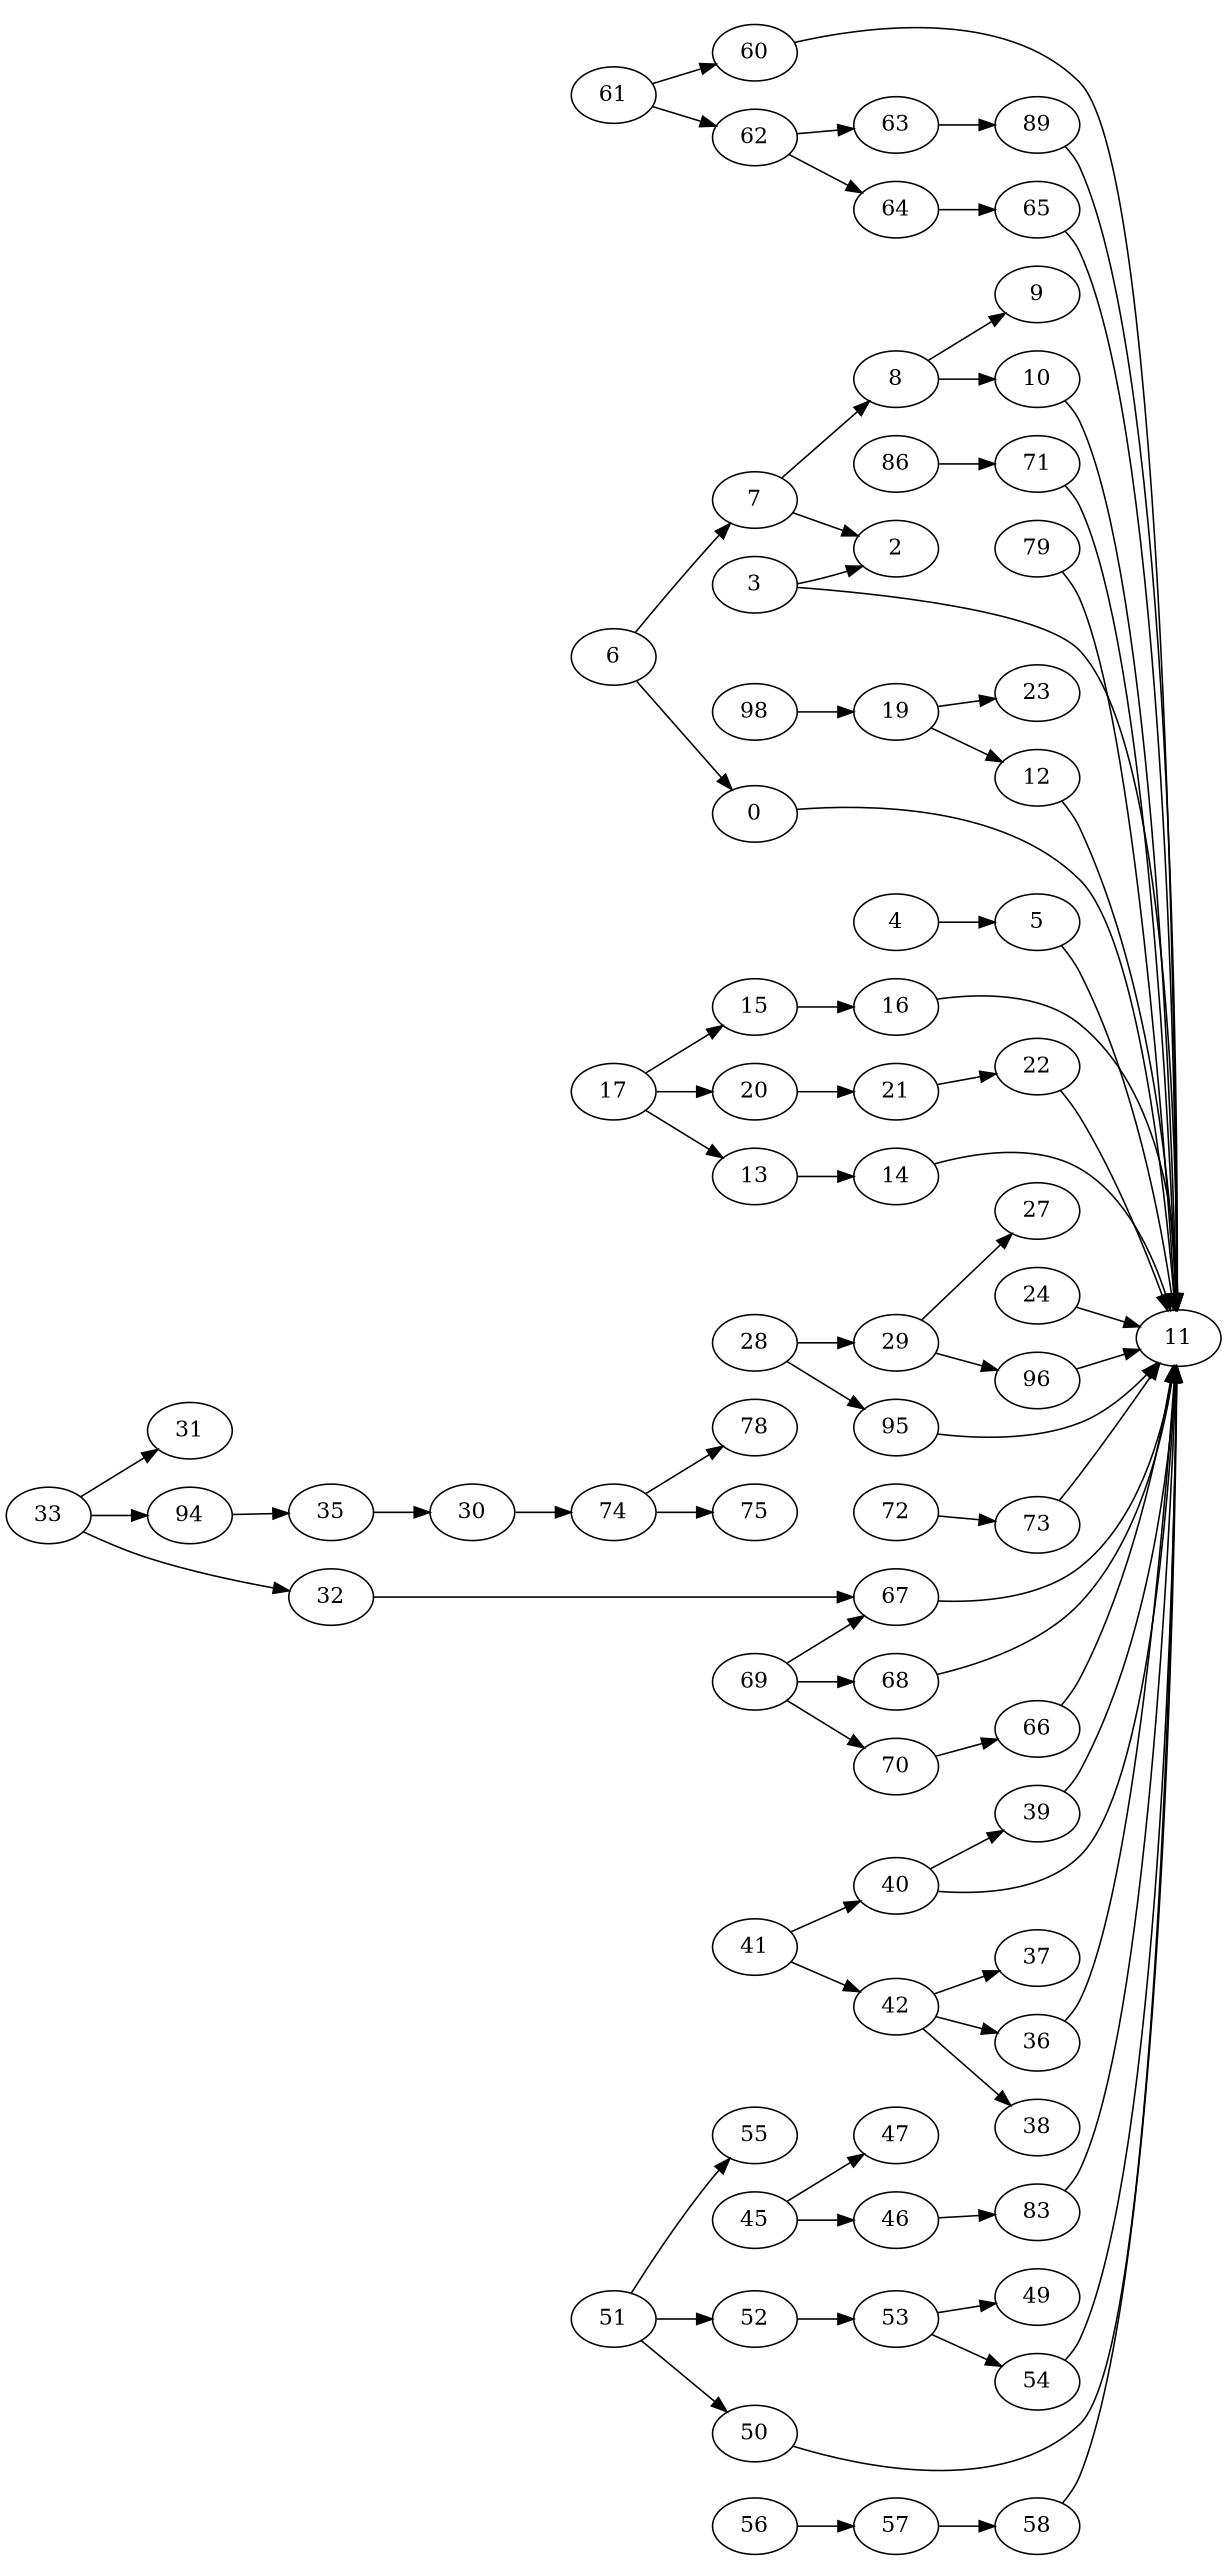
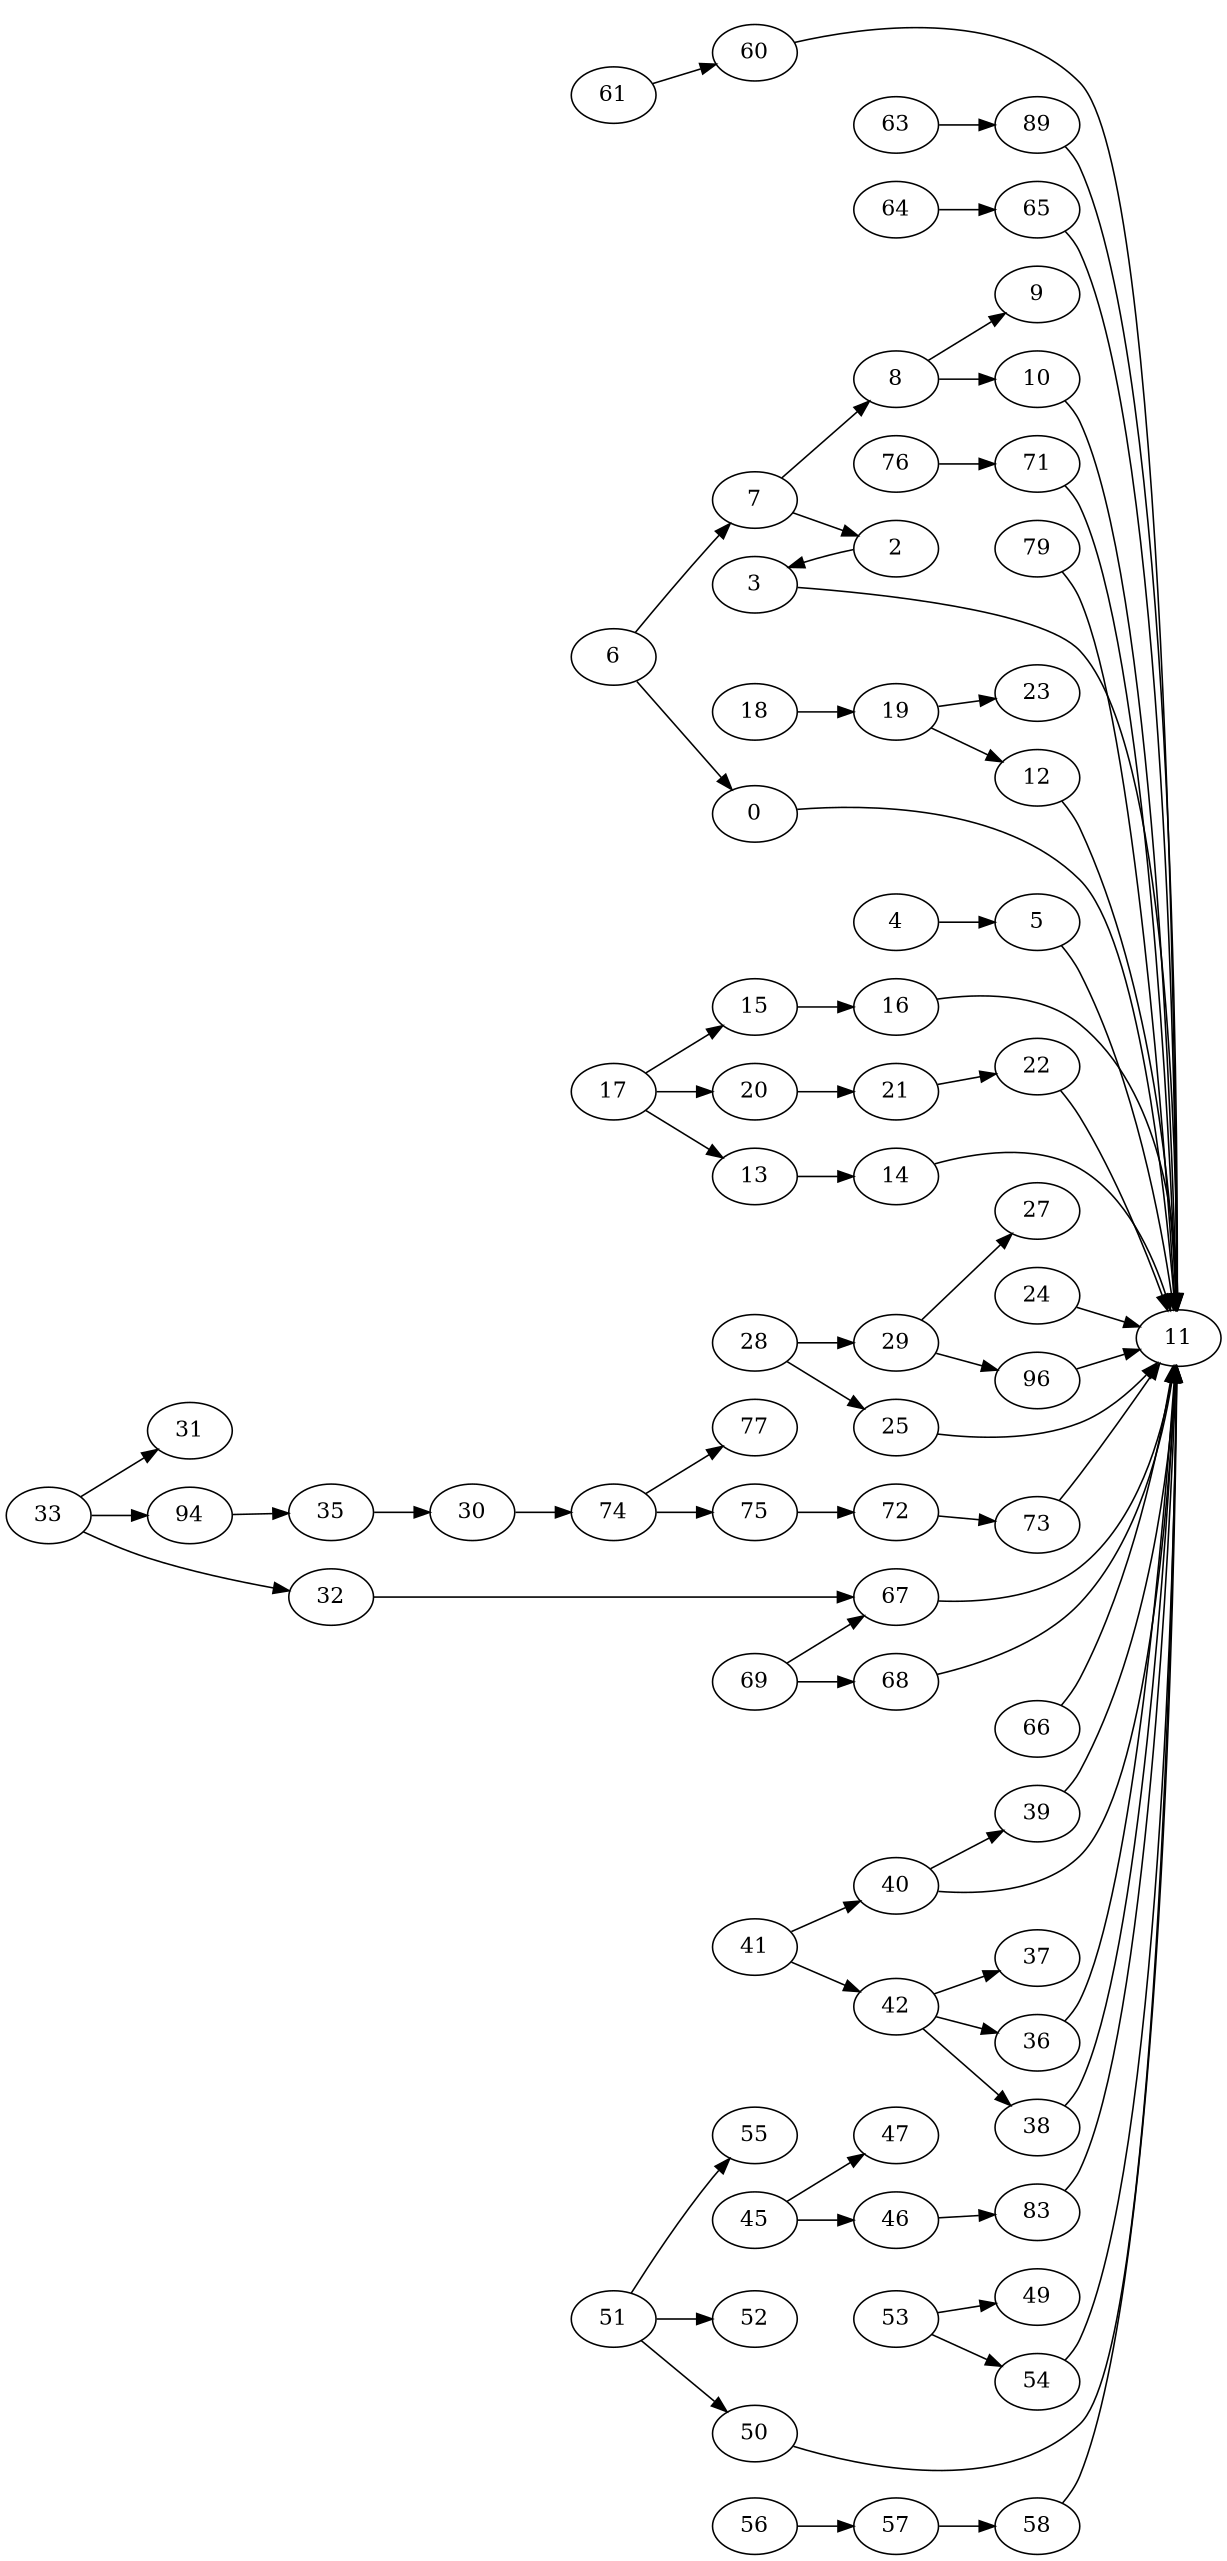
node "62": removed
node "86": label "86" -> "76"
edge "3" -> "2": reversed
node "98": label "98" -> "18"
node "78": label "78" -> "77"
node "95": label "95" -> "25"
edge "75" -> "72": added
node "70": removed
edge "38" -> "11": added
edge "52" -> "53": removed
